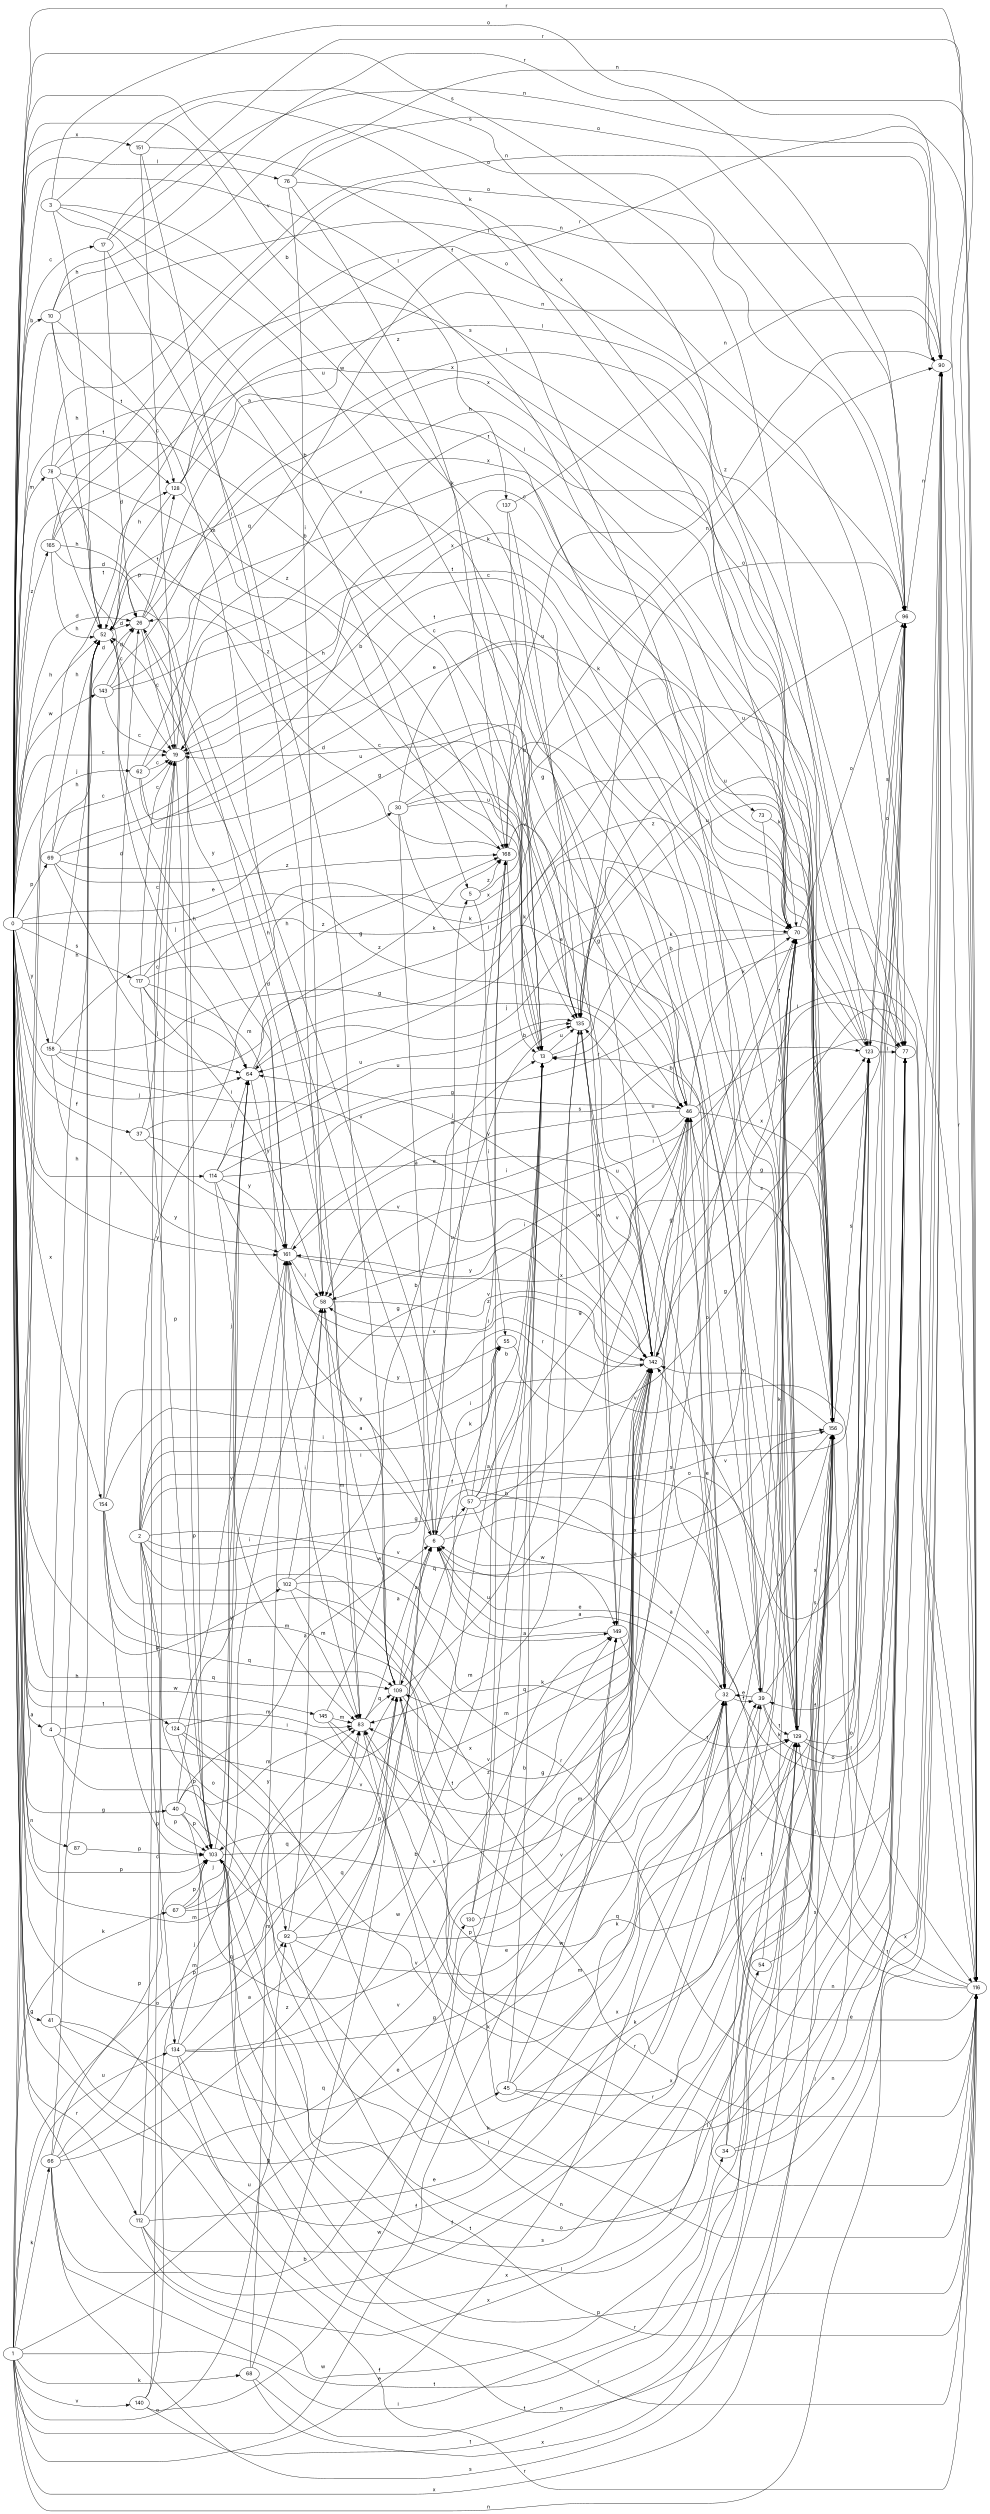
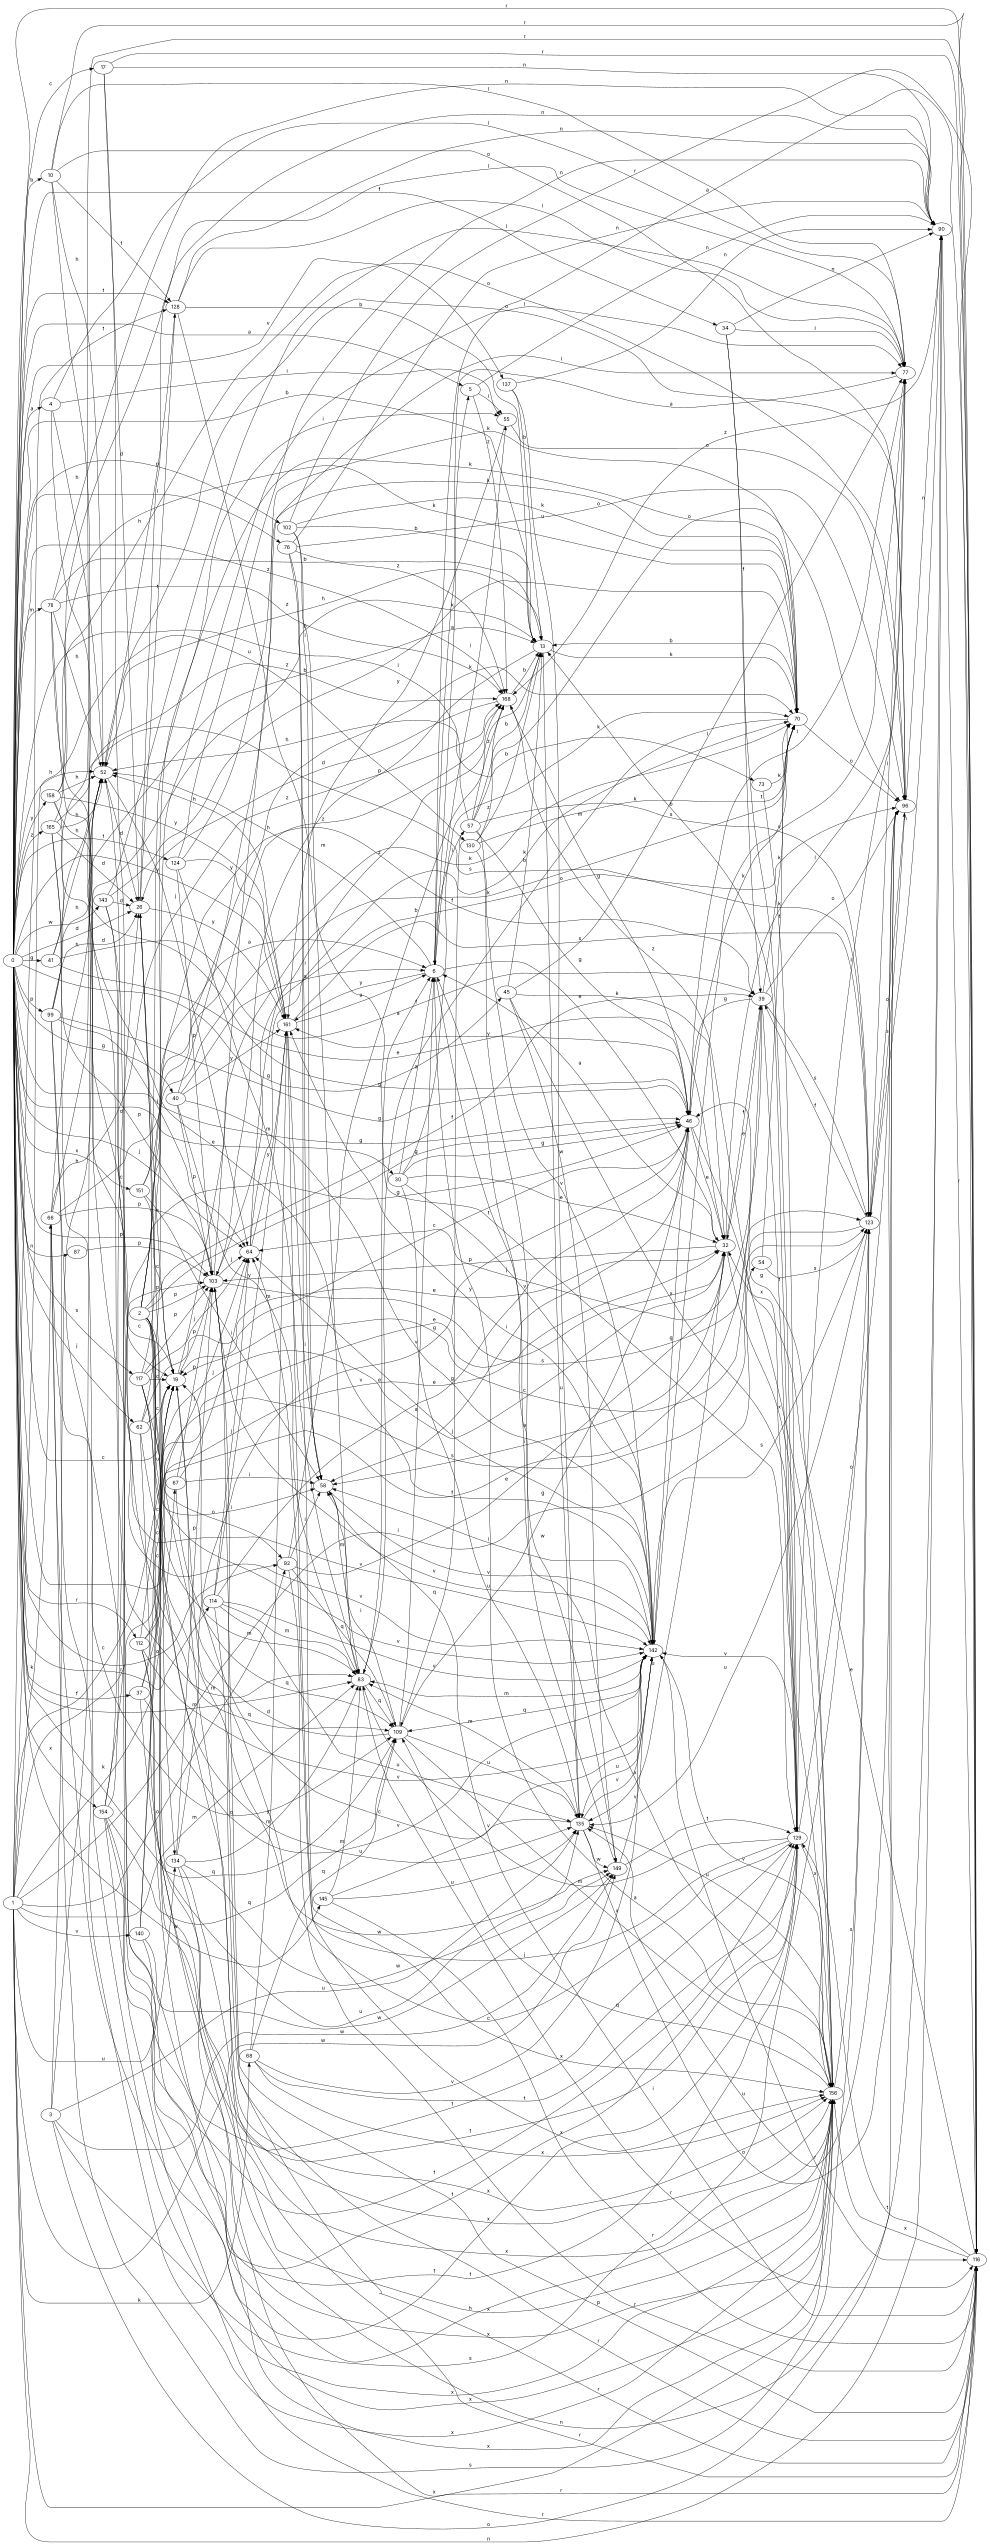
node "69": label "69" -> "99"
edge "32" -> "90": now "123" -> "90"
edge "2" -> "156": label "a" -> "x"
edge "68" -> "142": added, label "v"
